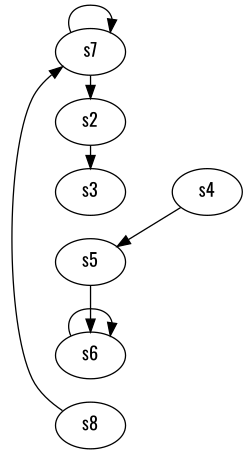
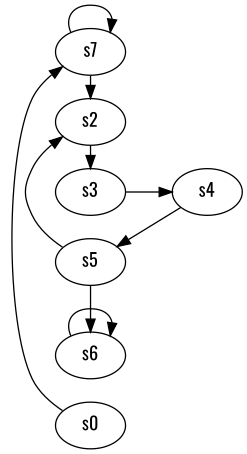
edge "s3" -> "s4": added
edge "s5" -> "s2": added
node "s8": label "s8" -> "s0"
